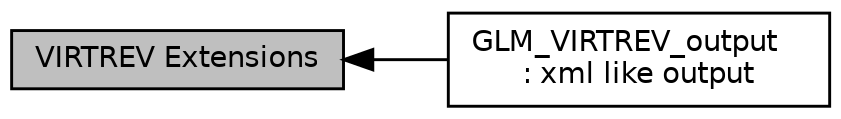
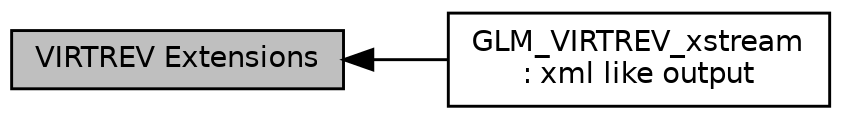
node "GLM_VIRTREV_output : xml like output": label "GLM_VIRTREV_output : xml like output" -> "GLM_VIRTREV_xstream : xml like output"
